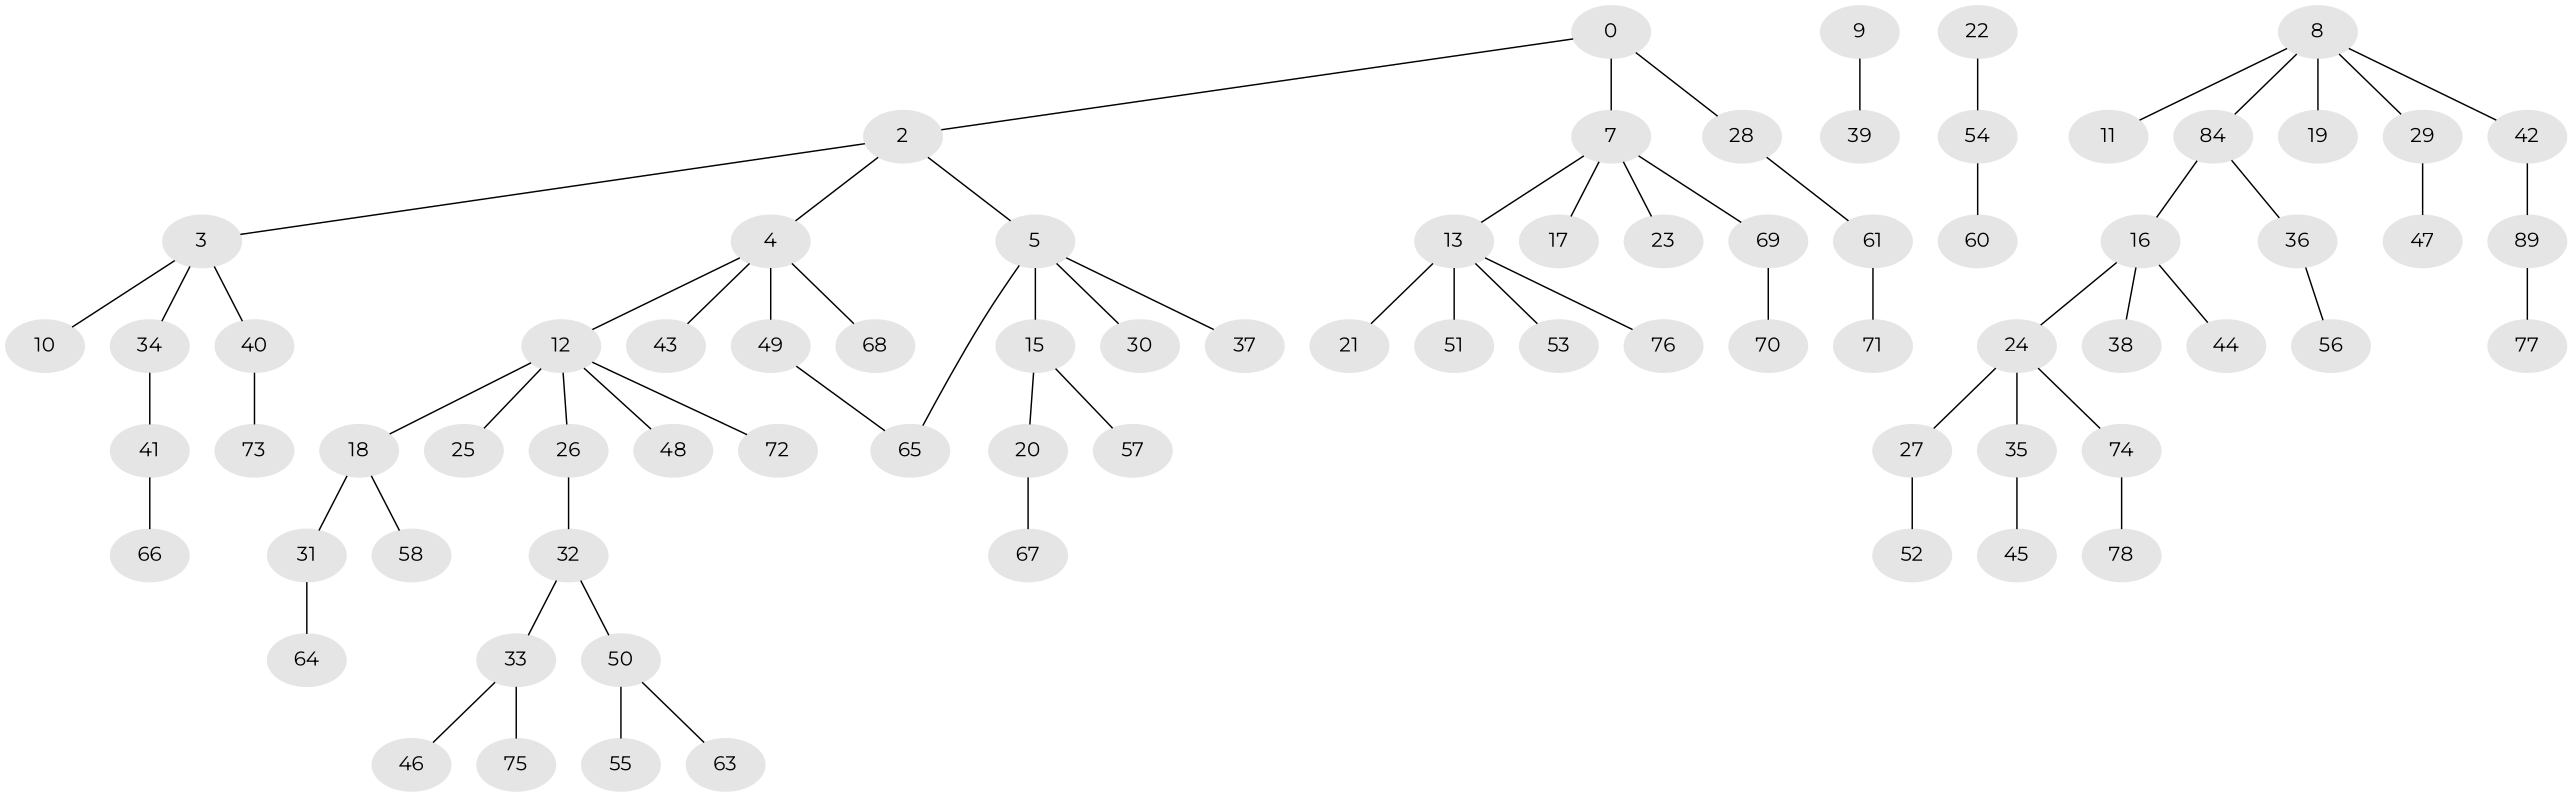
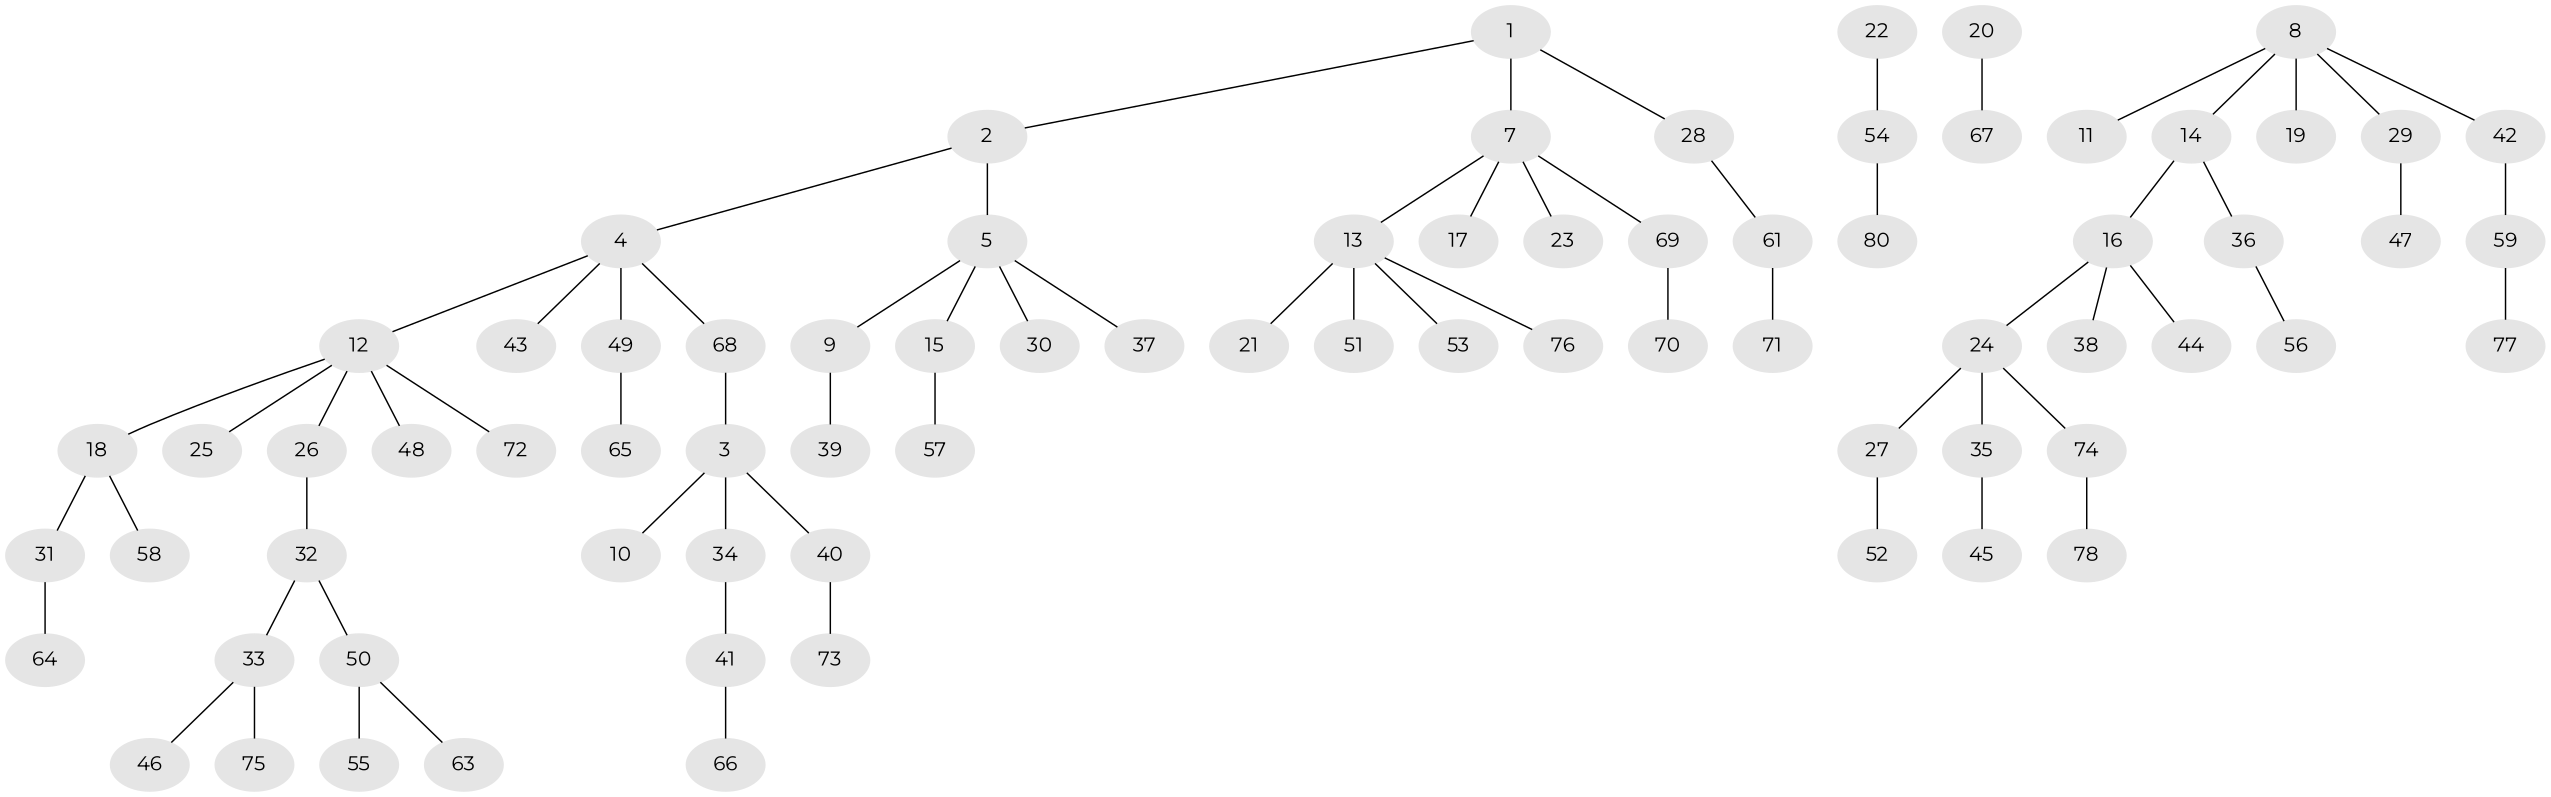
node "0": label "0" -> "1"
node "84": label "84" -> "14"
edge "2" -- "3": now "68" -- "3"
node "60": label "60" -> "80"
node "89": label "89" -> "59"
edge "5" -- "65": now "5" -- "9"
edge "15" -- "20": removed
